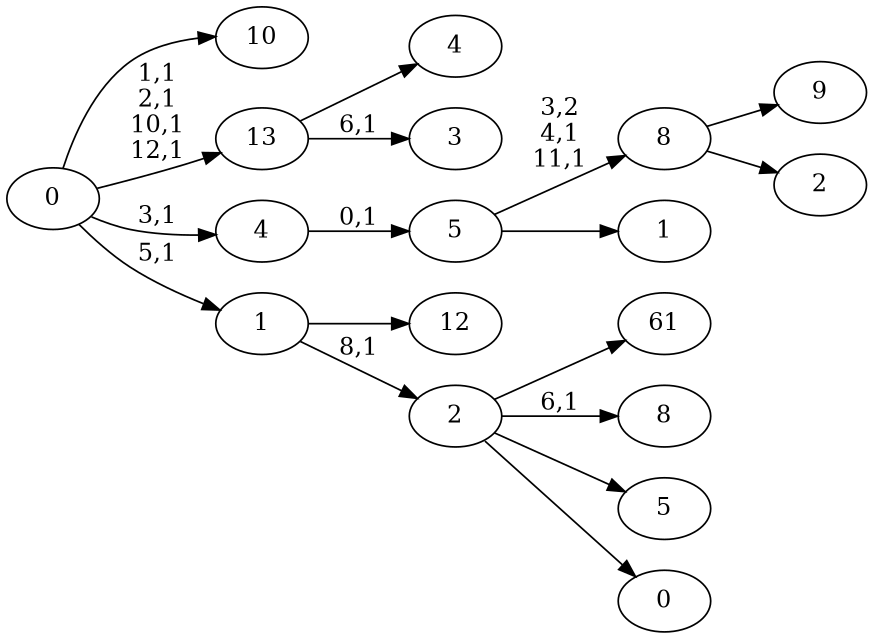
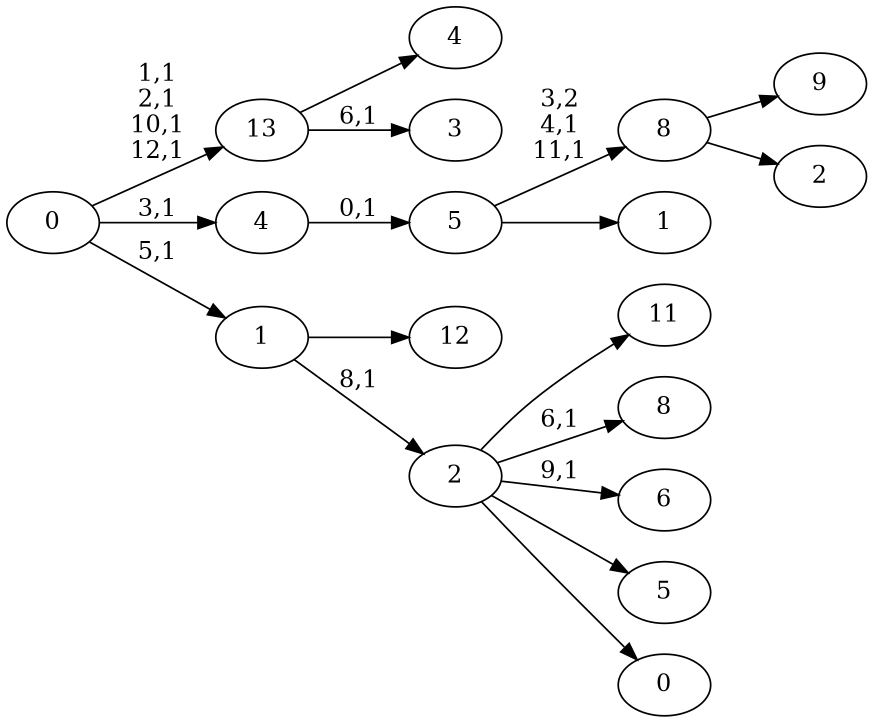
node "10": removed
node "61": label "61" -> "11"
node "6": added
